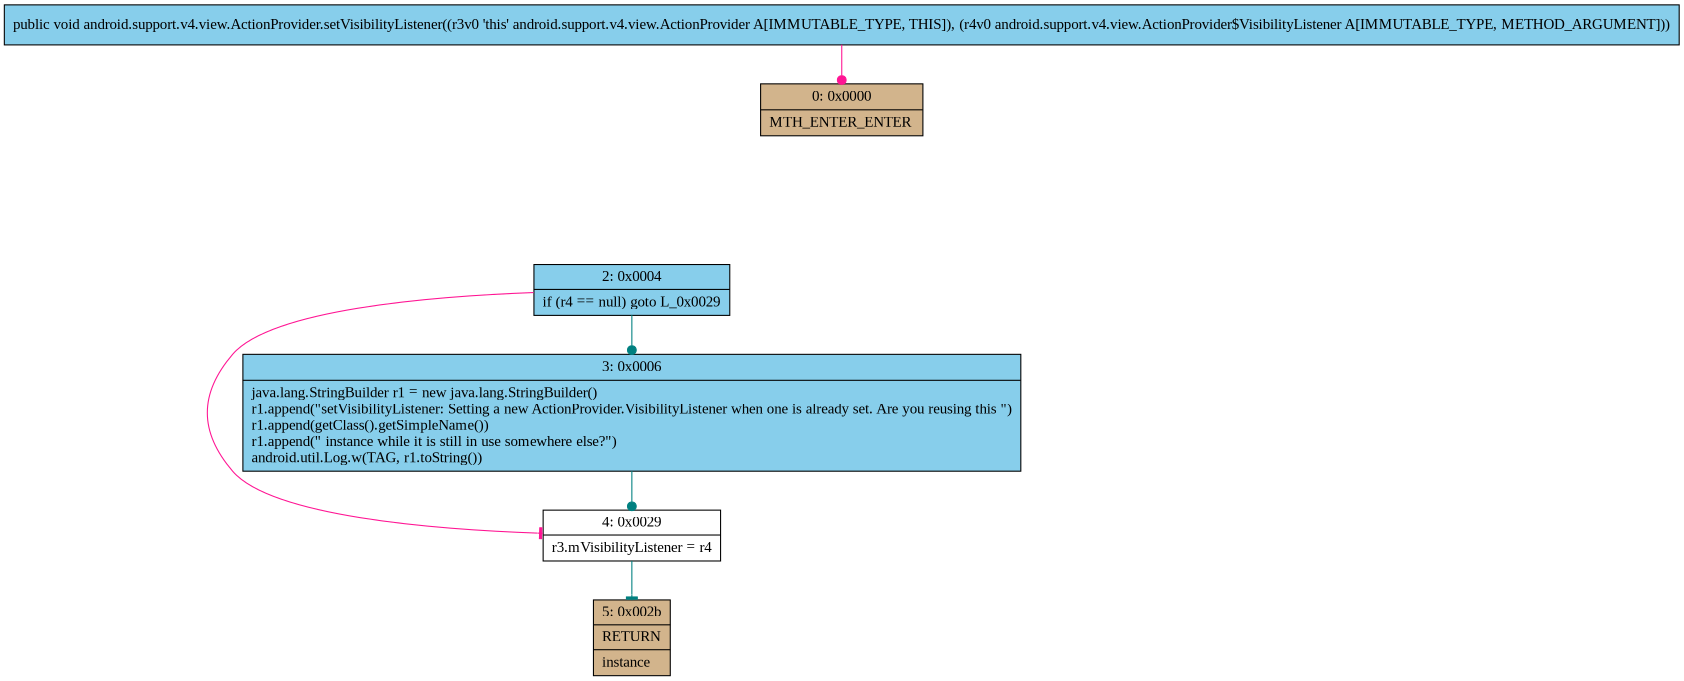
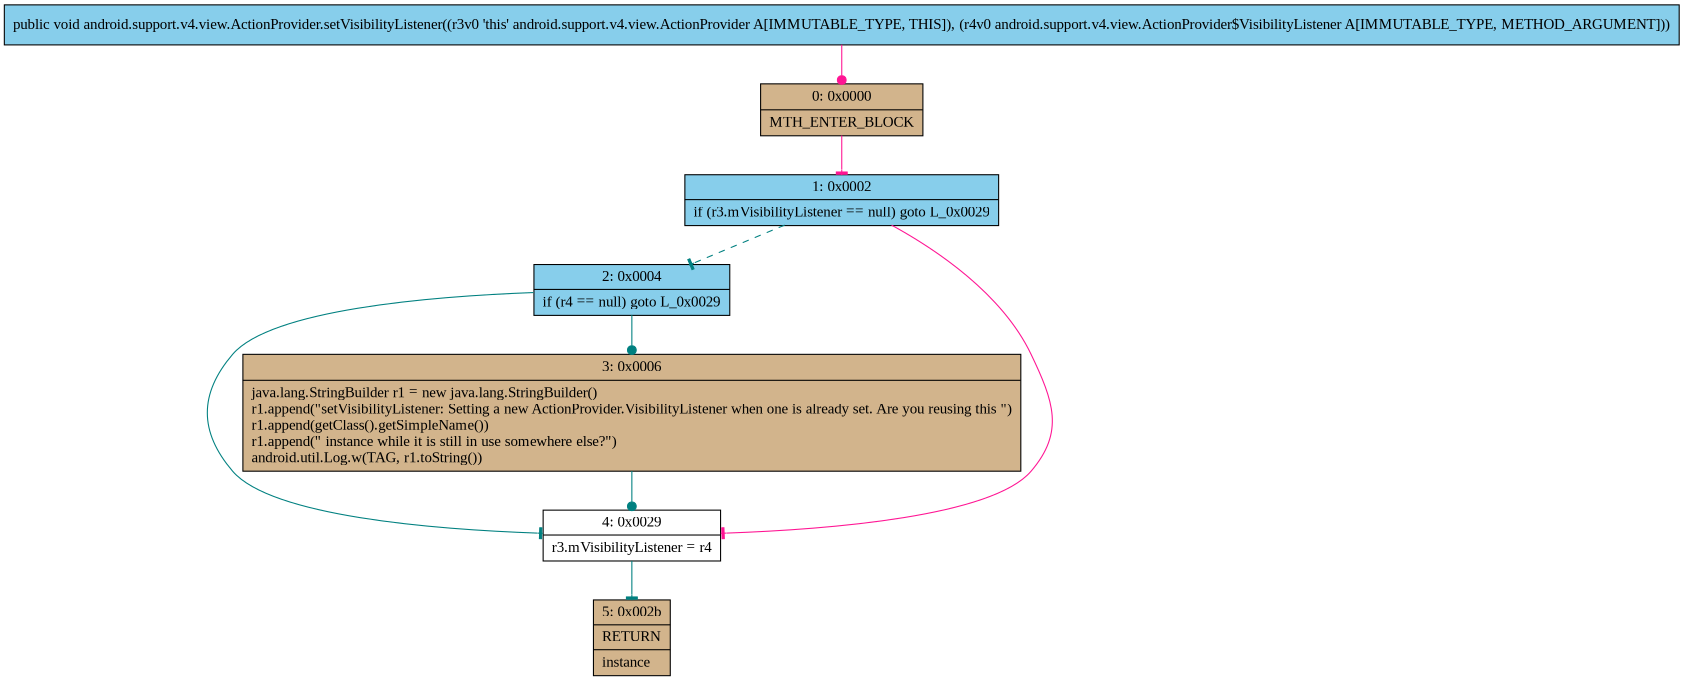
node "0: 0x0000": text "MTH_ENTER_ENTER" -> "MTH_ENTER_BLOCK"
node "1: 0x0002": added
node "3: 0x0006": fillcolor skyblue -> tan
edge "2: 0x0004" -> "4: 0x0029": color deeppink -> teal
